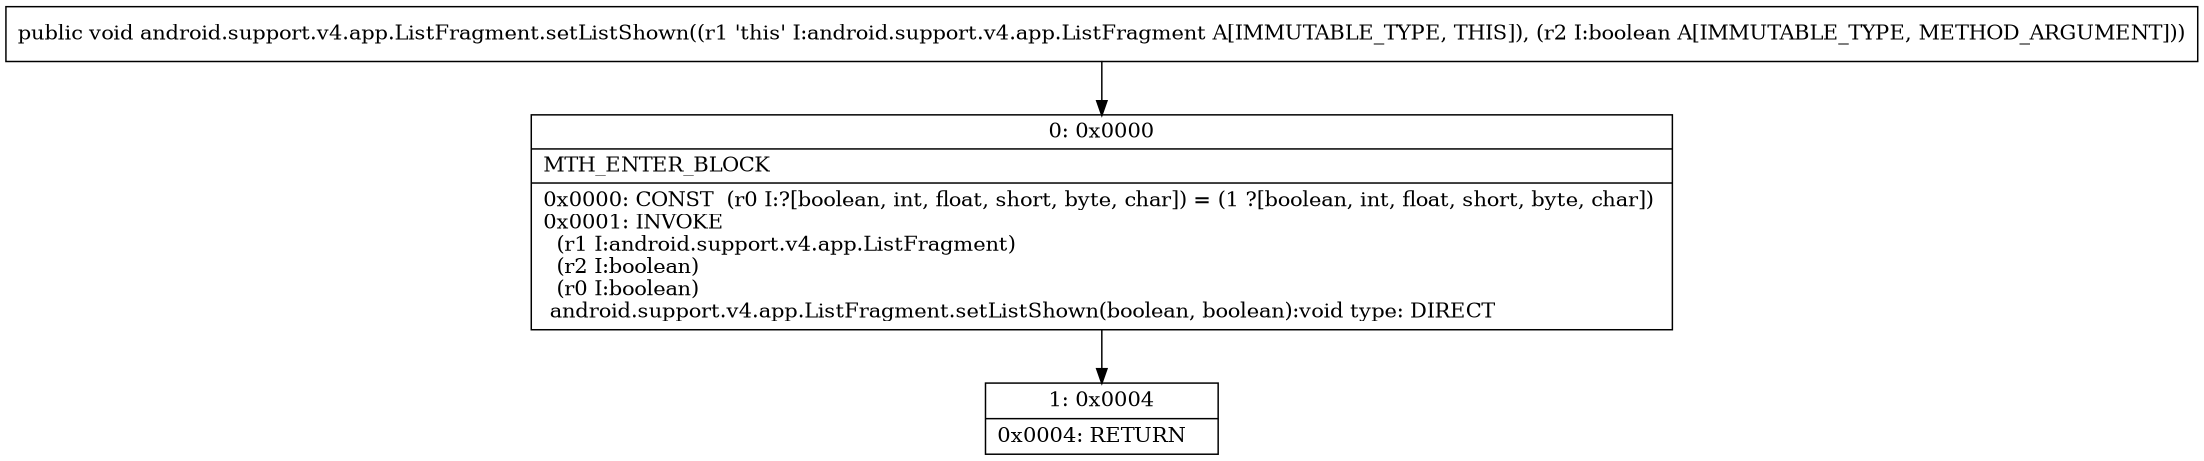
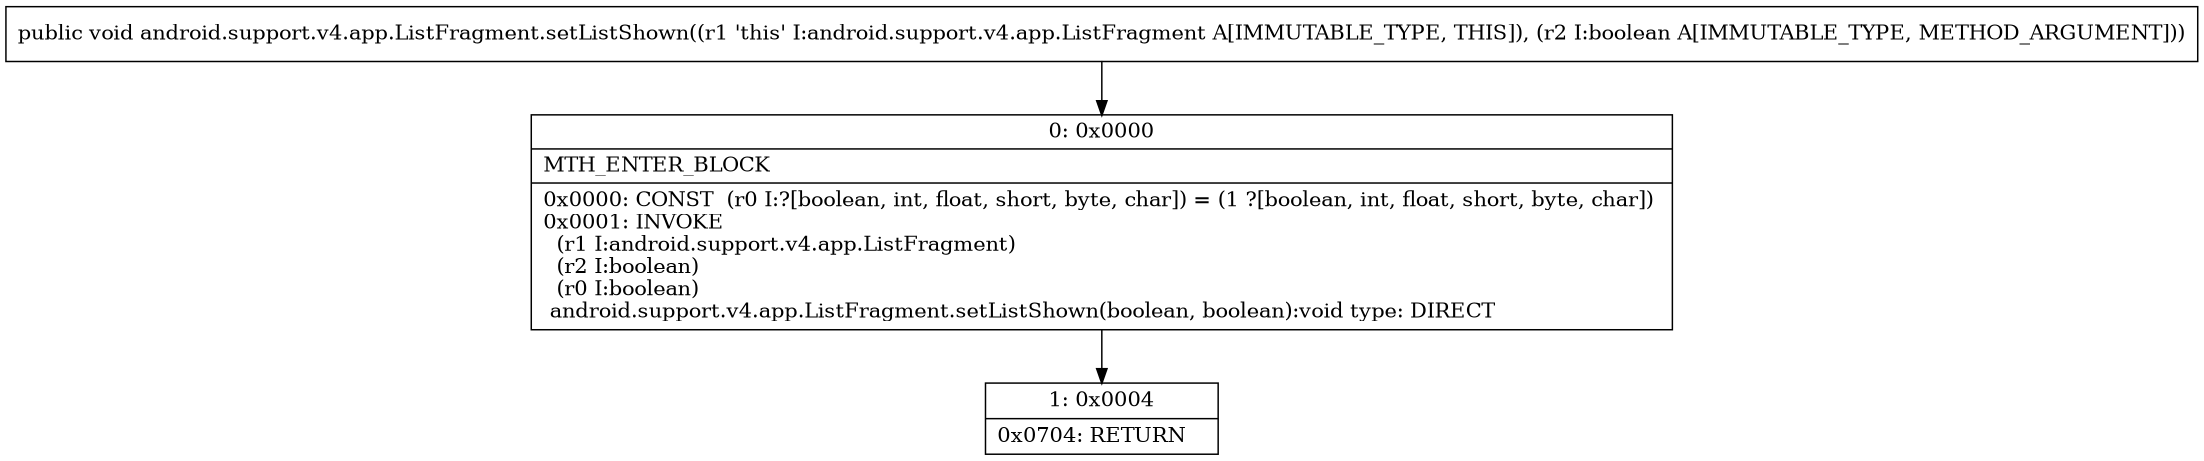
node "1: 0x0004": text "0x0004: RETURN" -> "0x0704: RETURN"
